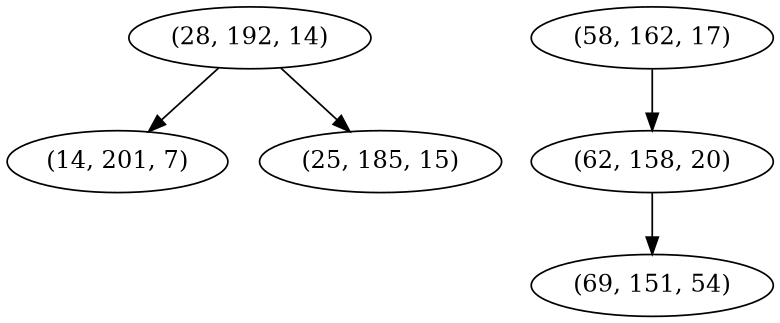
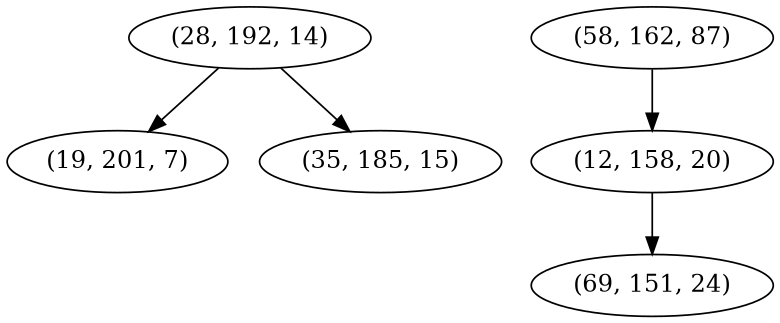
node "(58, 162, 17)": label "(58, 162, 17)" -> "(58, 162, 87)"
node "(14, 201, 7)": label "(14, 201, 7)" -> "(19, 201, 7)"
node "(25, 185, 15)": label "(25, 185, 15)" -> "(35, 185, 15)"
node "(62, 158, 20)": label "(62, 158, 20)" -> "(12, 158, 20)"
node "(69, 151, 54)": label "(69, 151, 54)" -> "(69, 151, 24)"
